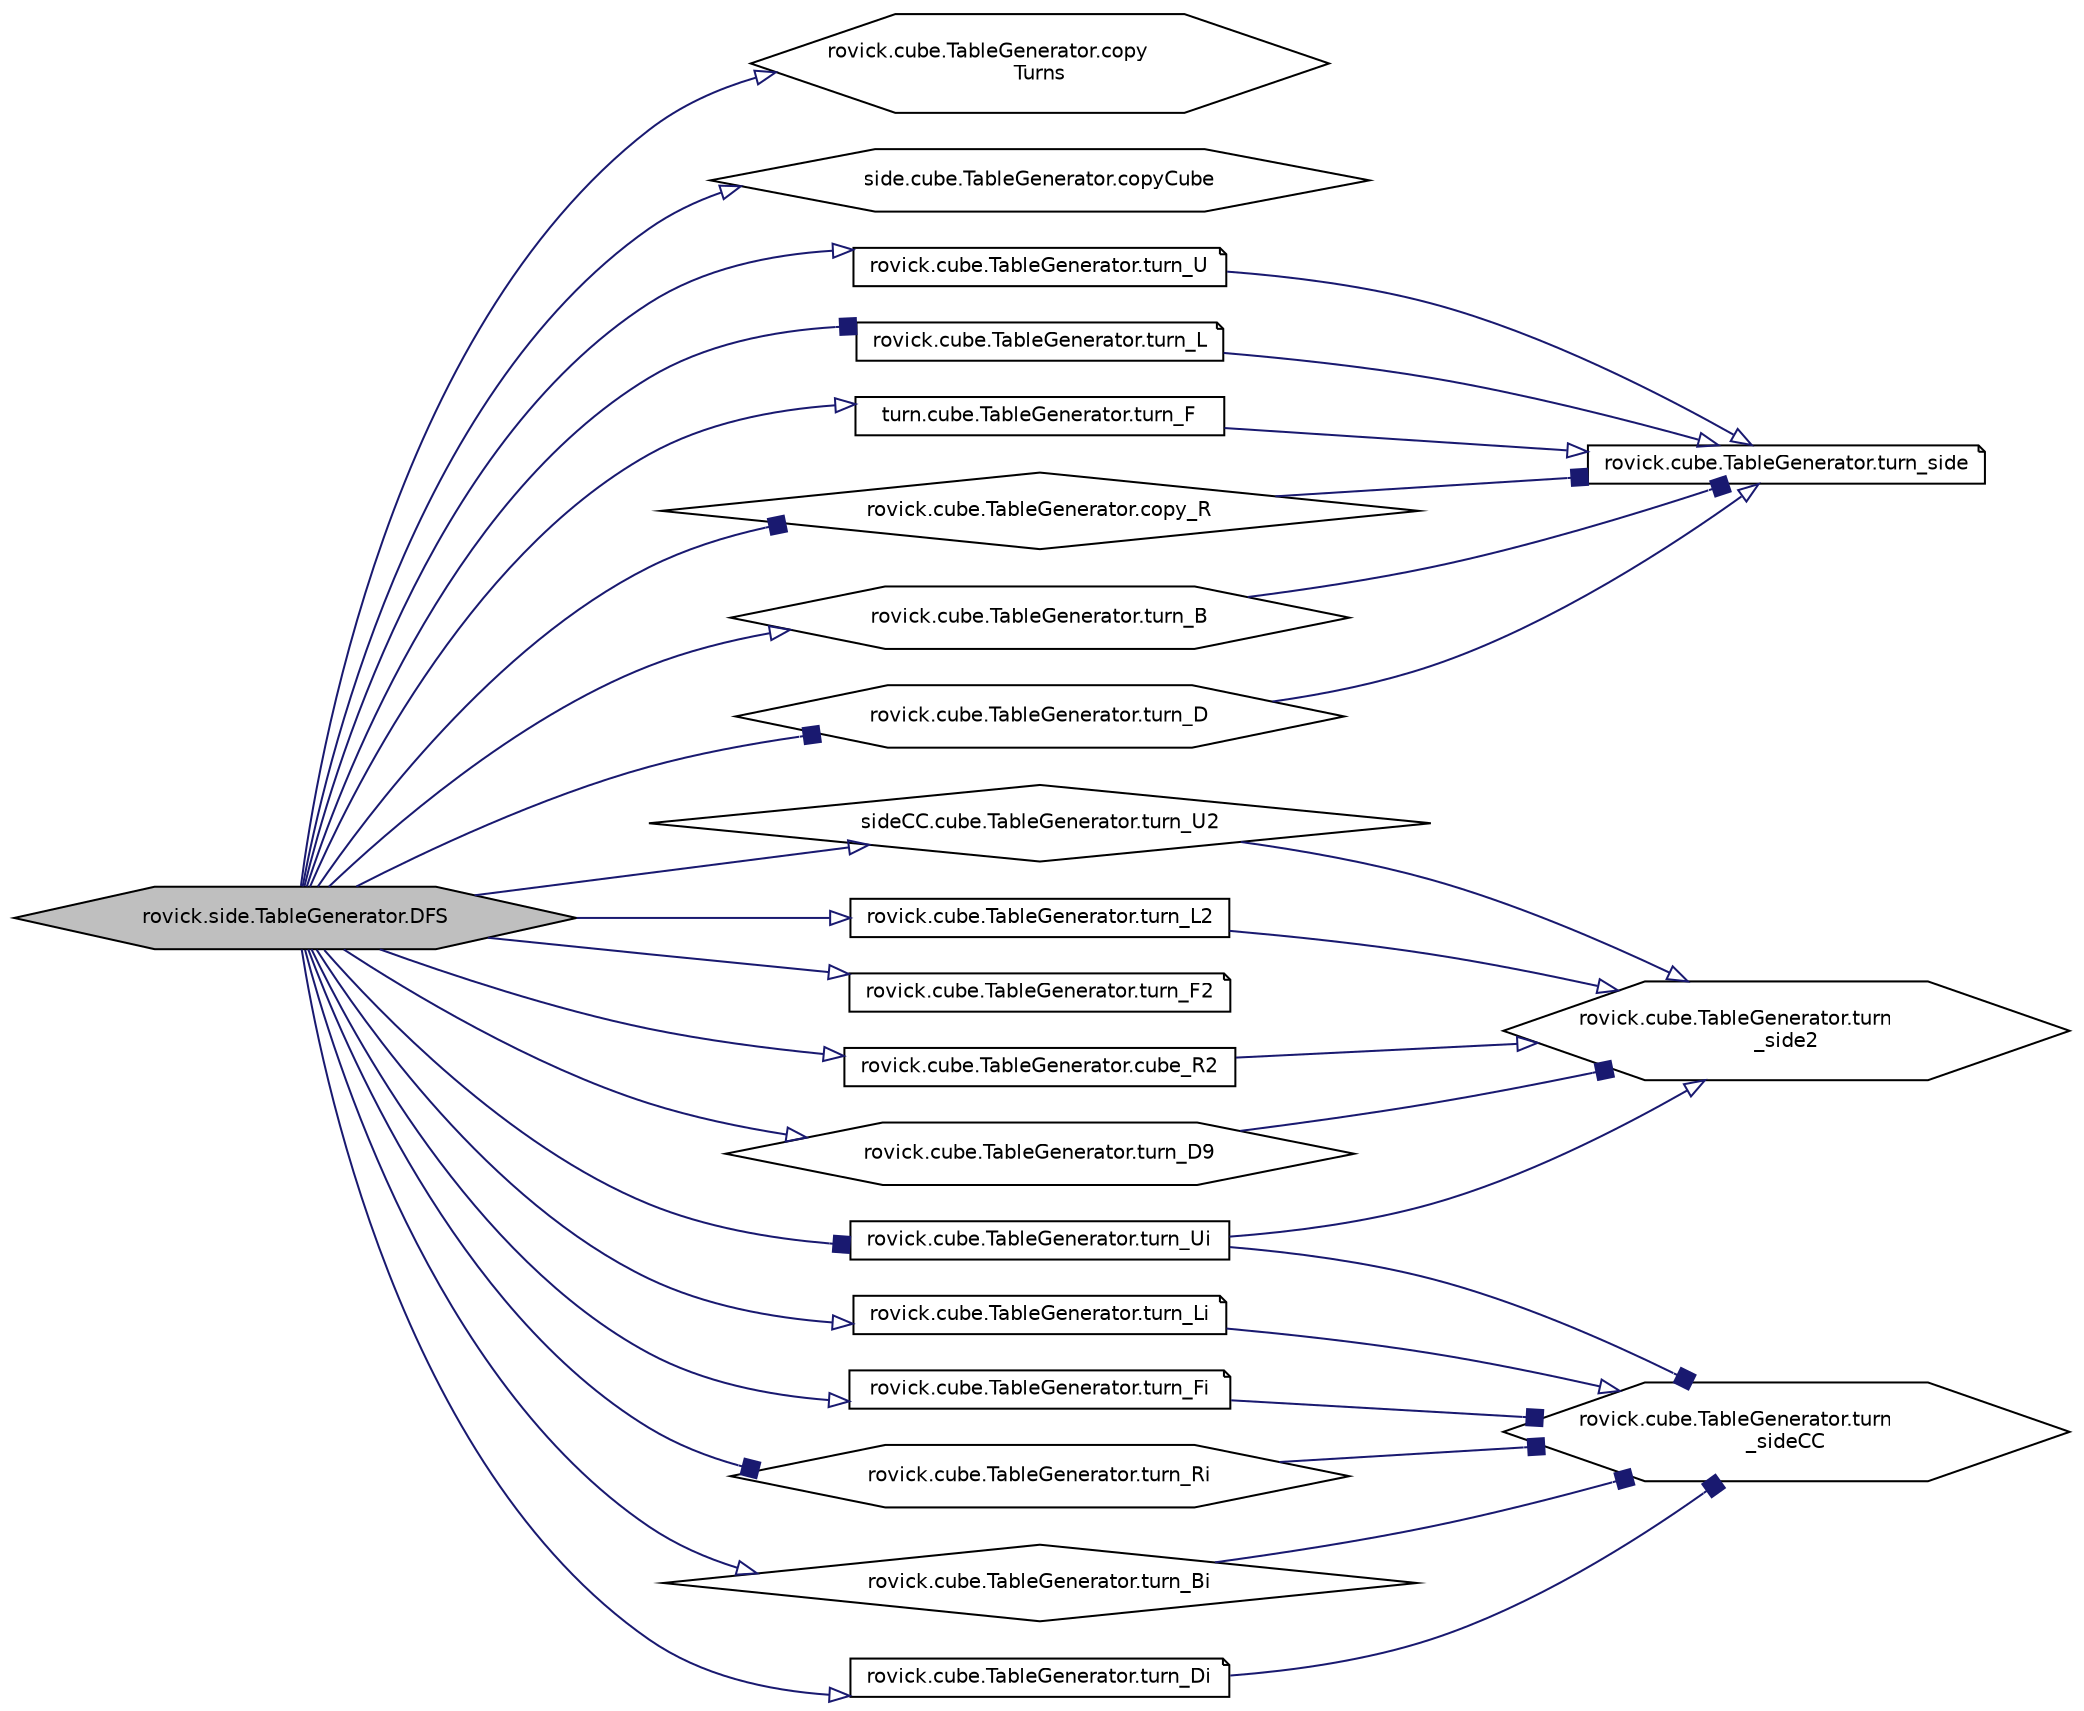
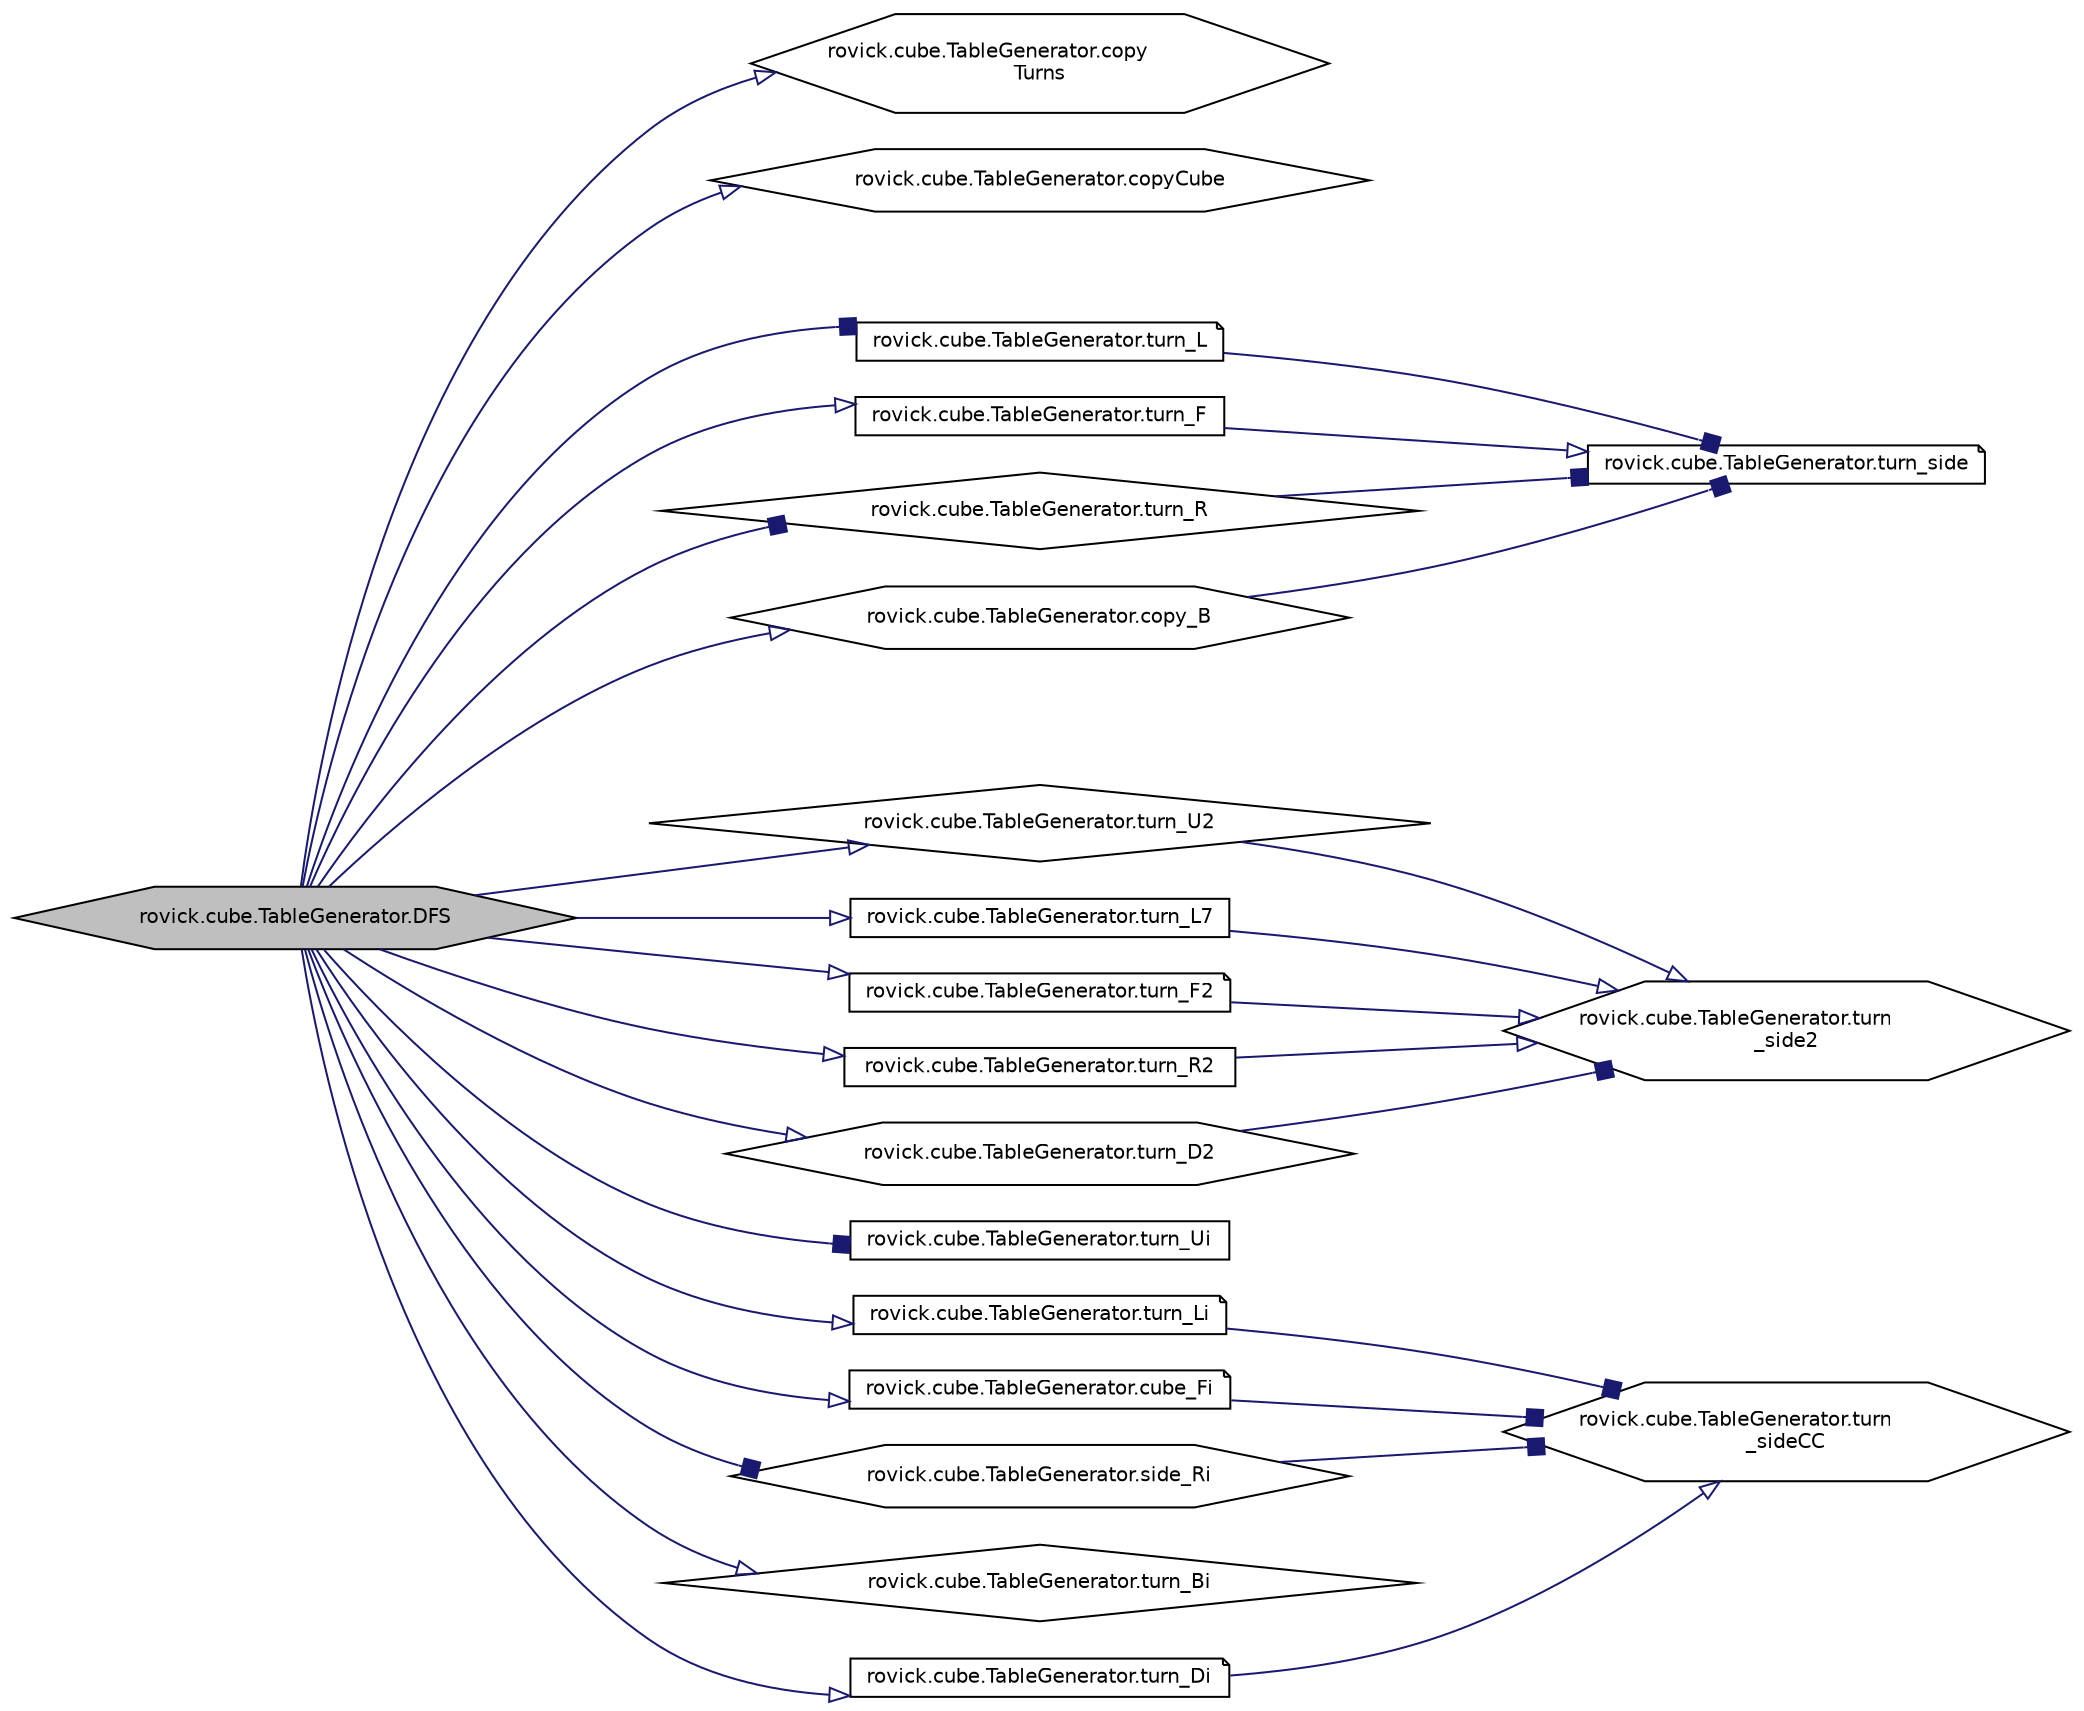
node "side.cube.TableGenerator.copyCube": label "side.cube.TableGenerator.copyCube" -> "rovick.cube.TableGenerator.copyCube"
node "rovick.cube.TableGenerator.turn_U": removed
edge "rovick.cube.TableGenerator.turn_L" -> "rovick.cube.TableGenerator.turn_side": arrowhead onormal -> box
node "turn.cube.TableGenerator.turn_F": label "turn.cube.TableGenerator.turn_F" -> "rovick.cube.TableGenerator.turn_F"
node "rovick.cube.TableGenerator.copy_R": label "rovick.cube.TableGenerator.copy_R" -> "rovick.cube.TableGenerator.turn_R"
node "rovick.cube.TableGenerator.turn_B": label "rovick.cube.TableGenerator.turn_B" -> "rovick.cube.TableGenerator.copy_B"
node "rovick.cube.TableGenerator.turn_D": removed
node "sideCC.cube.TableGenerator.turn_U2": label "sideCC.cube.TableGenerator.turn_U2" -> "rovick.cube.TableGenerator.turn_U2"
node "rovick.side.TableGenerator.DFS": label "rovick.side.TableGenerator.DFS" -> "rovick.cube.TableGenerator.DFS"
node "rovick.cube.TableGenerator.turn_L2": label "rovick.cube.TableGenerator.turn_L2" -> "rovick.cube.TableGenerator.turn_L7"
node "rovick.cube.TableGenerator.cube_R2": label "rovick.cube.TableGenerator.cube_R2" -> "rovick.cube.TableGenerator.turn_R2"
node "rovick.cube.TableGenerator.turn_D9": label "rovick.cube.TableGenerator.turn_D9" -> "rovick.cube.TableGenerator.turn_D2"
edge "rovick.cube.TableGenerator.turn_Ui" -> "rovick.cube.TableGenerator.turn _side2": now "rovick.cube.TableGenerator.turn_F2" -> "rovick.cube.TableGenerator.turn _side2"
edge "rovick.cube.TableGenerator.turn_Ui" -> "rovick.cube.TableGenerator.turn _sideCC": removed
edge "rovick.cube.TableGenerator.turn_Li" -> "rovick.cube.TableGenerator.turn _sideCC": arrowhead onormal -> box
node "rovick.cube.TableGenerator.turn_Fi": label "rovick.cube.TableGenerator.turn_Fi" -> "rovick.cube.TableGenerator.cube_Fi"
node "rovick.cube.TableGenerator.turn_Ri": label "rovick.cube.TableGenerator.turn_Ri" -> "rovick.cube.TableGenerator.side_Ri"
edge "rovick.cube.TableGenerator.turn_Bi" -> "rovick.cube.TableGenerator.turn _sideCC": removed
edge "rovick.cube.TableGenerator.turn_Di" -> "rovick.cube.TableGenerator.turn _sideCC": arrowhead box -> onormal
